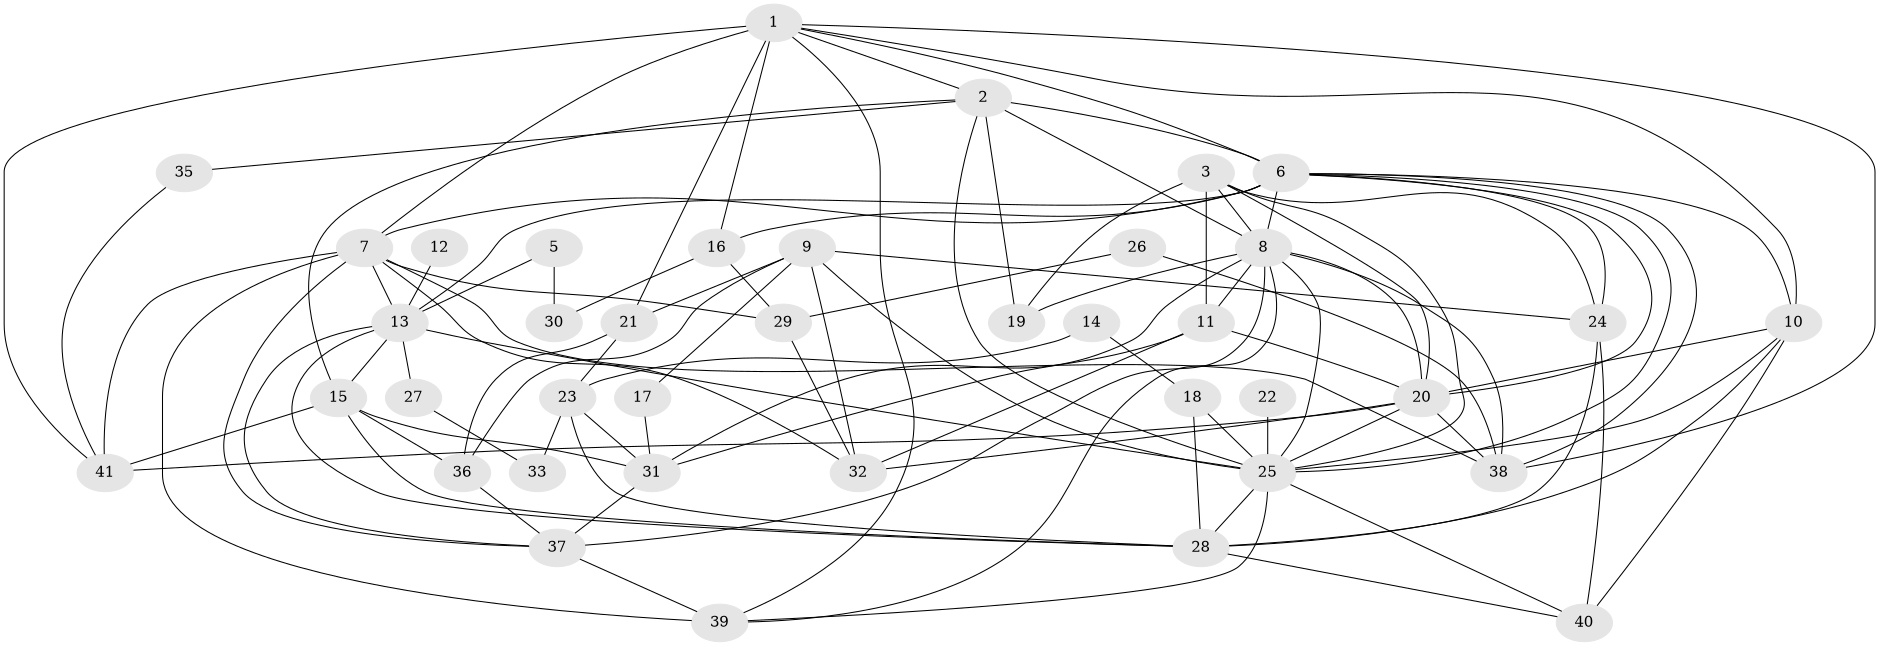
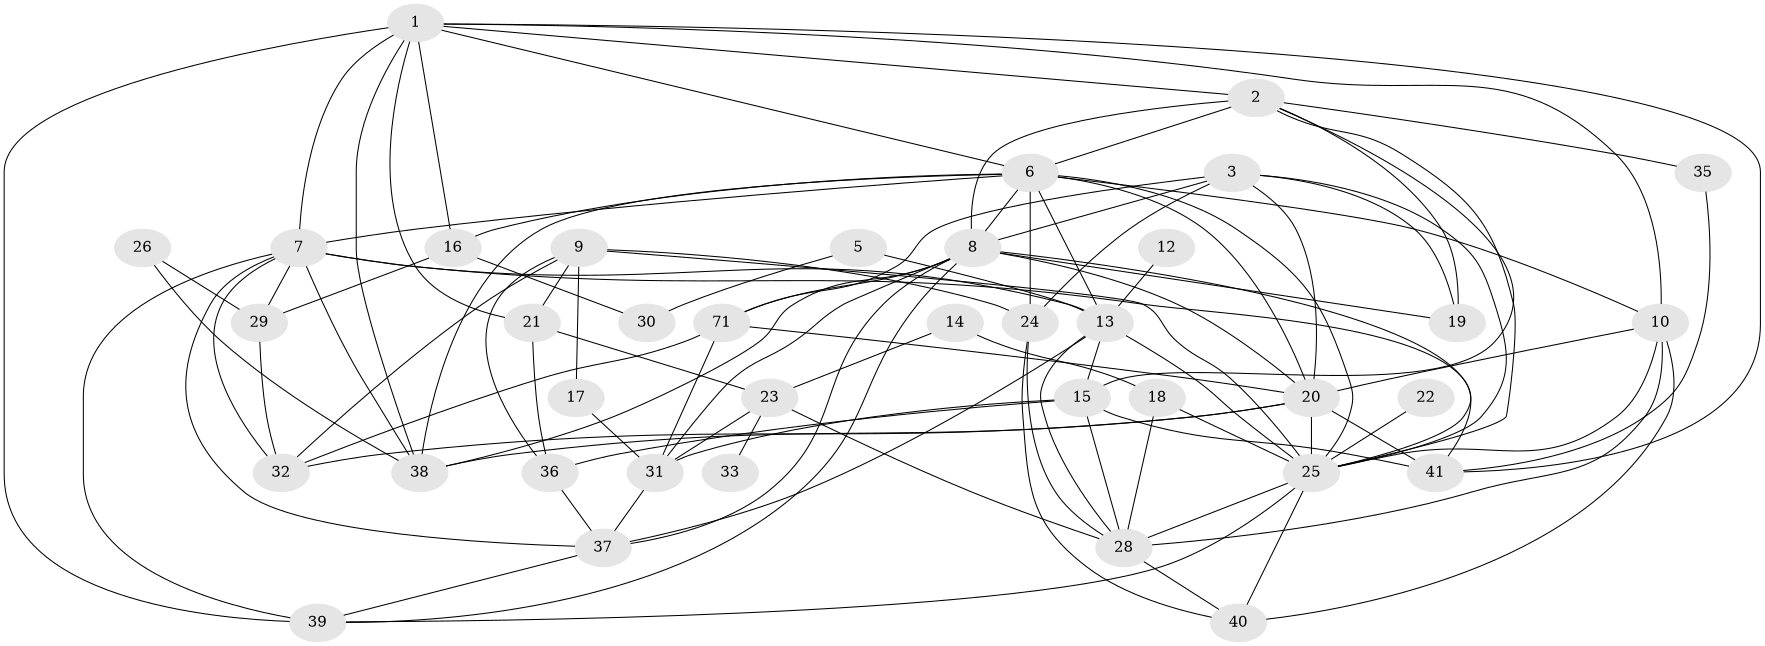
node "11": label "11" -> "71"
node "27": removed
